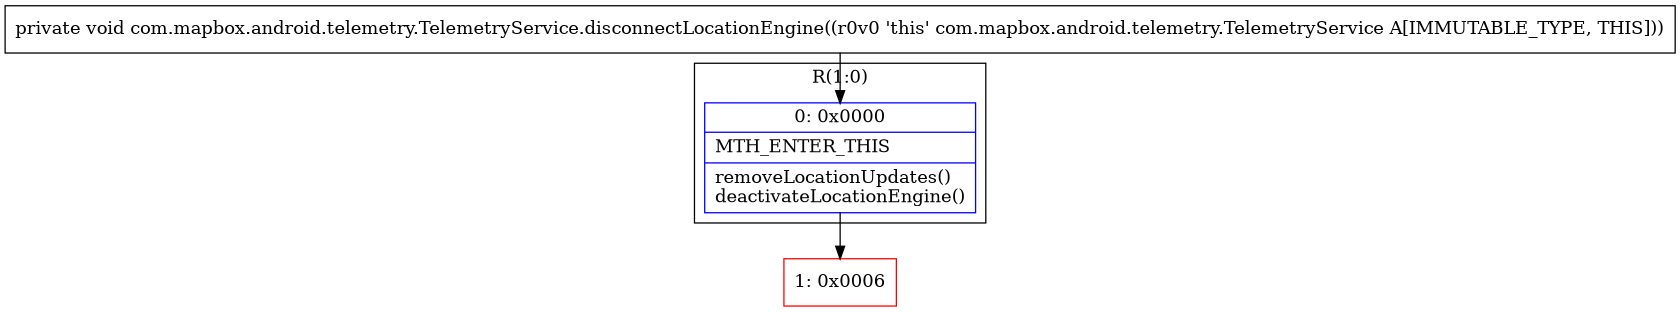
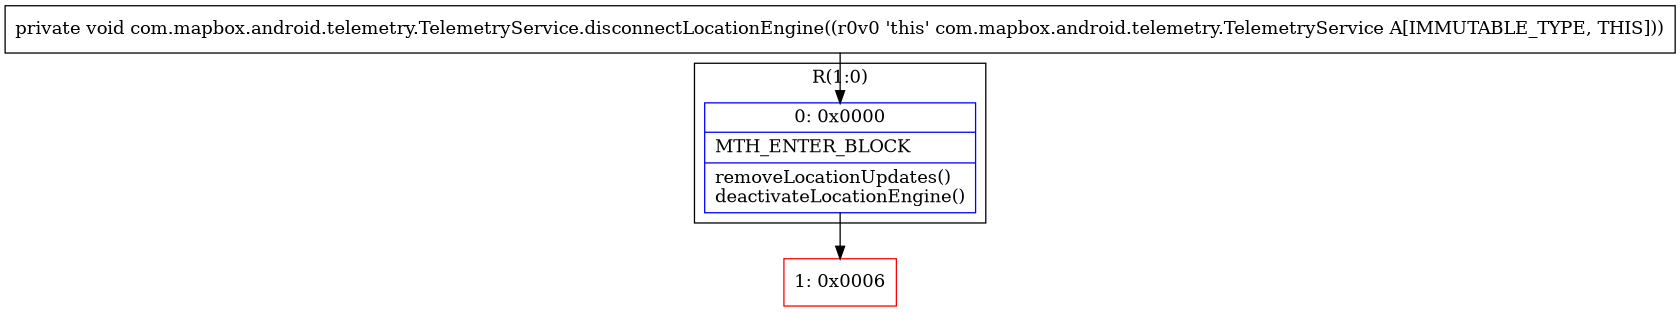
node "0: 0x0000": text "MTH_ENTER_THIS" -> "MTH_ENTER_BLOCK"
